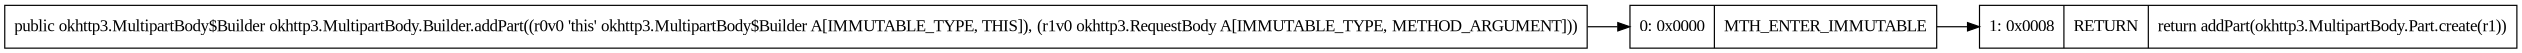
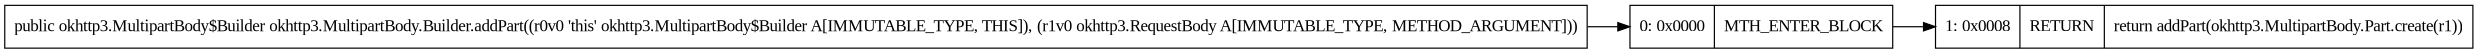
node "0: 0x0000": text "MTH_ENTER_IMMUTABLE" -> "MTH_ENTER_BLOCK"
